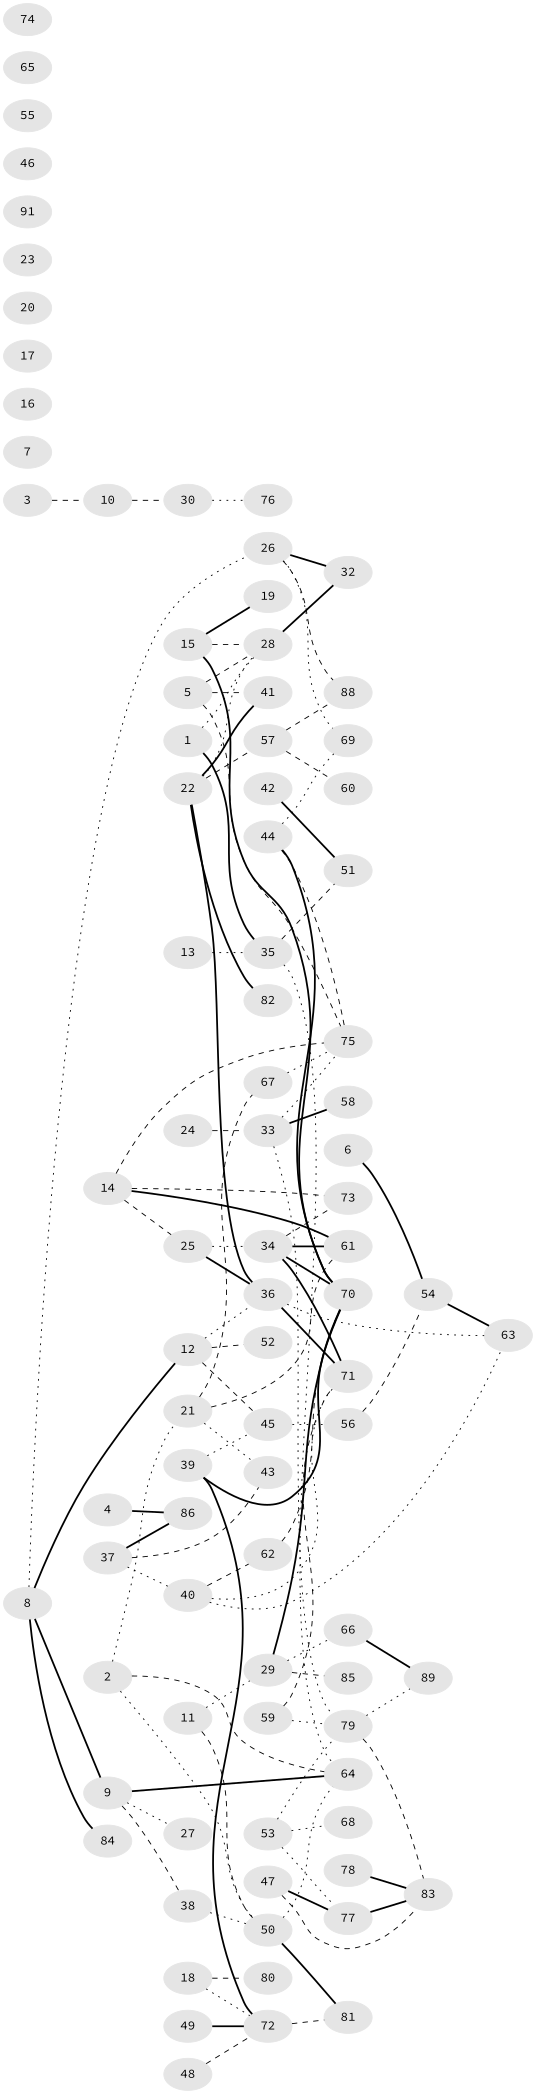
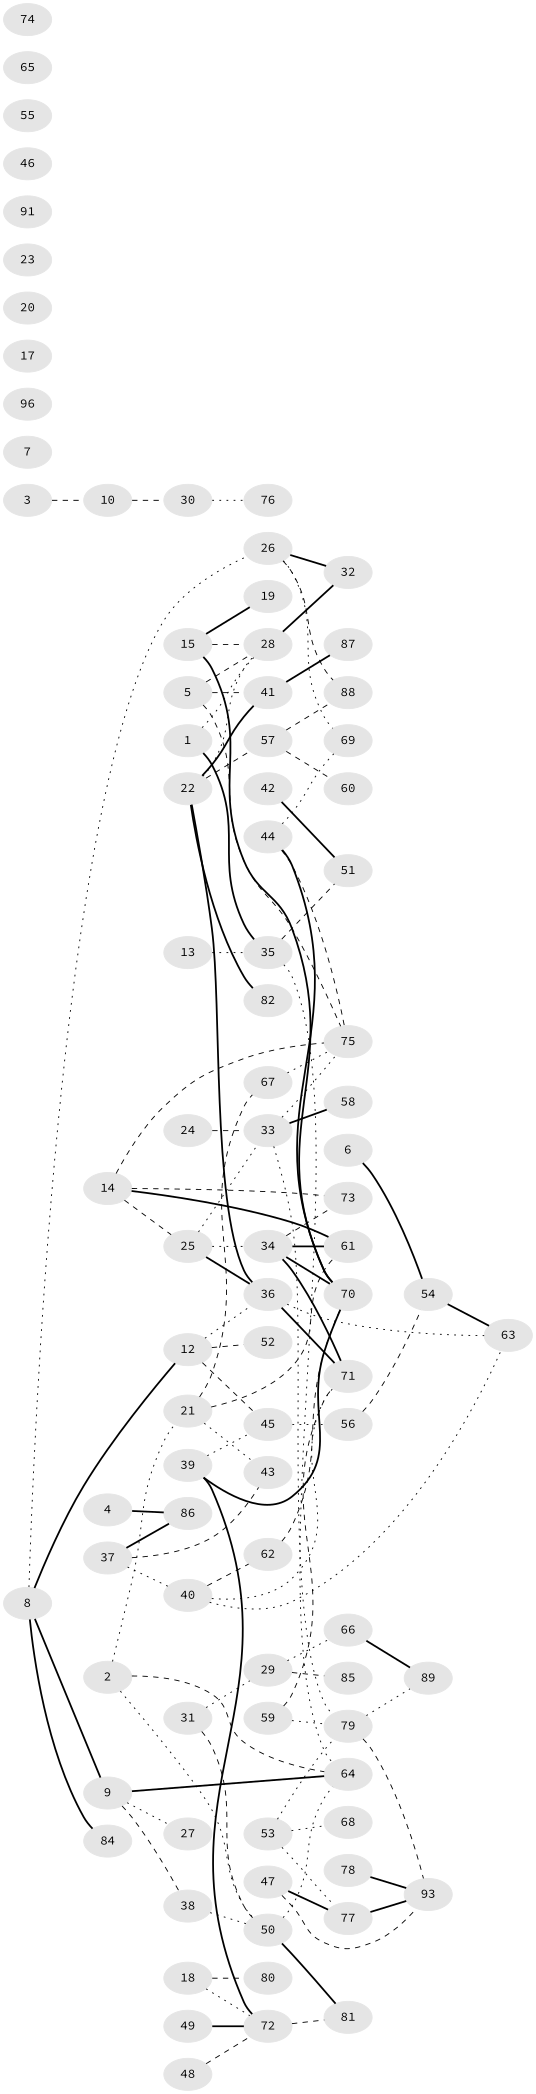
node "16": label "16" -> "96"
node "87": added
edge "33" -- "25": added
edge "70" -- "29": removed
node "11": label "11" -> "31"
node "83": label "83" -> "93"
